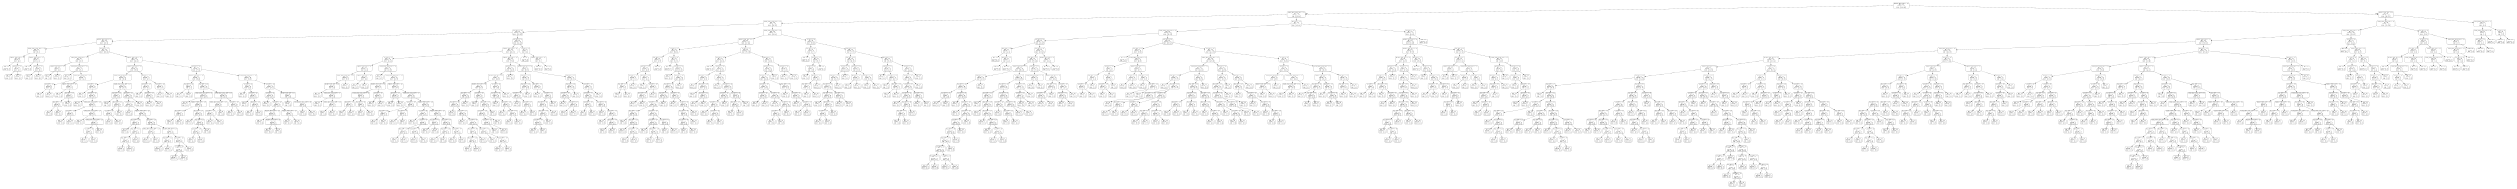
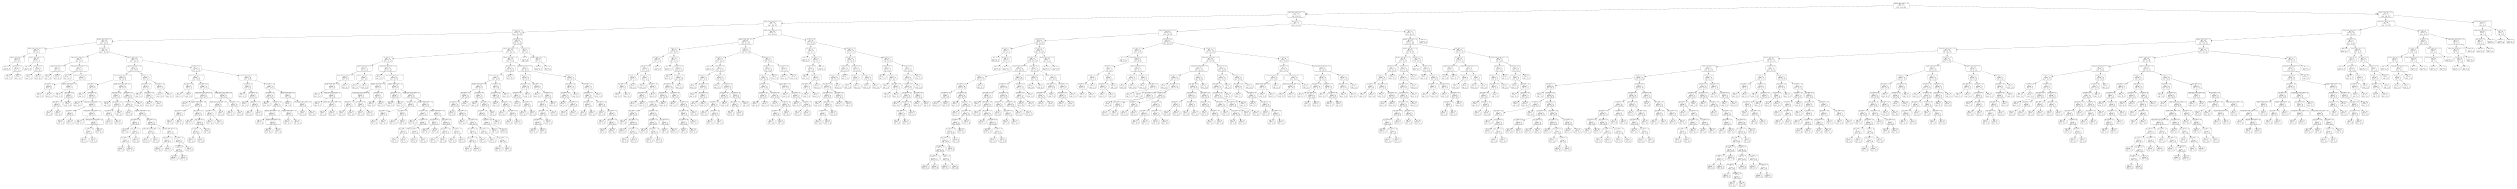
node "ELO_DIFF <= 3.8 gini = 0.5 samples = 34 value = [28, 28]": added
